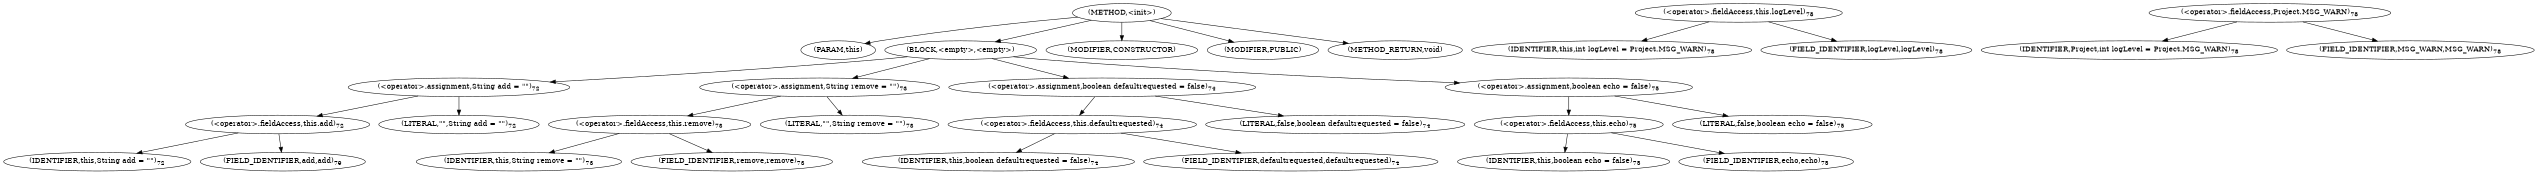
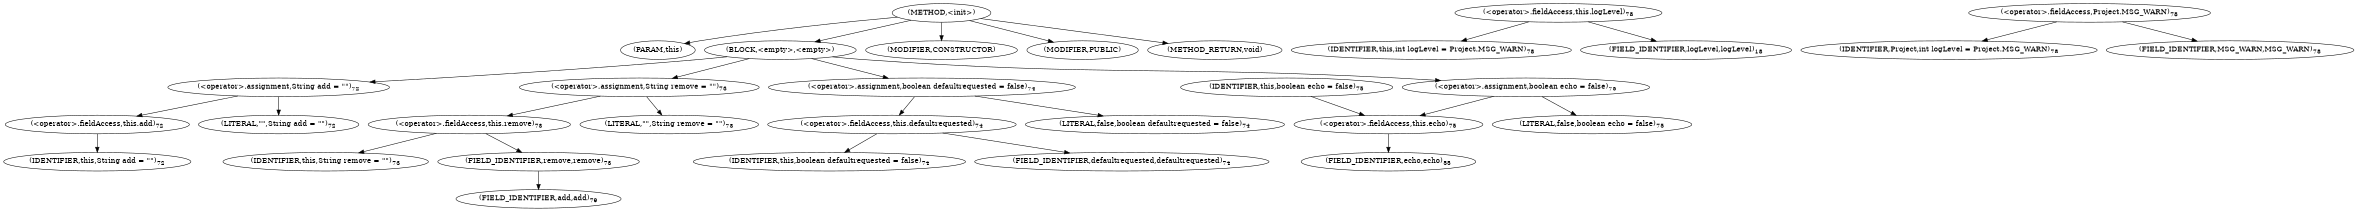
node "(FIELD_IDENTIFIER,logLevel,logLevel)": text "78" -> "18"
edge "(<operator>.fieldAccess,this.add)" -> "(FIELD_IDENTIFIER,add,add)": now "(FIELD_IDENTIFIER,remove,remove)" -> "(FIELD_IDENTIFIER,add,add)"
edge "(<operator>.fieldAccess,this.echo)" -> "(IDENTIFIER,this,boolean echo = false)": reversed
node "(FIELD_IDENTIFIER,echo,echo)": text "75" -> "55"
